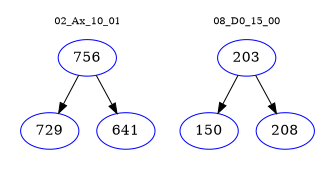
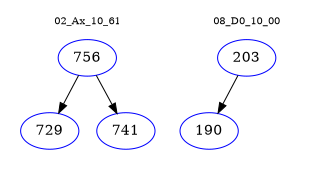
cluster "02_Ax_10_01": label "02_Ax_10_01" -> "02_Ax_10_61"
cluster "08_D0_15_00": label "08_D0_15_00" -> "08_D0_10_00"
node "641": label "641" -> "741"
node "150": label "150" -> "190"
node "208": removed
